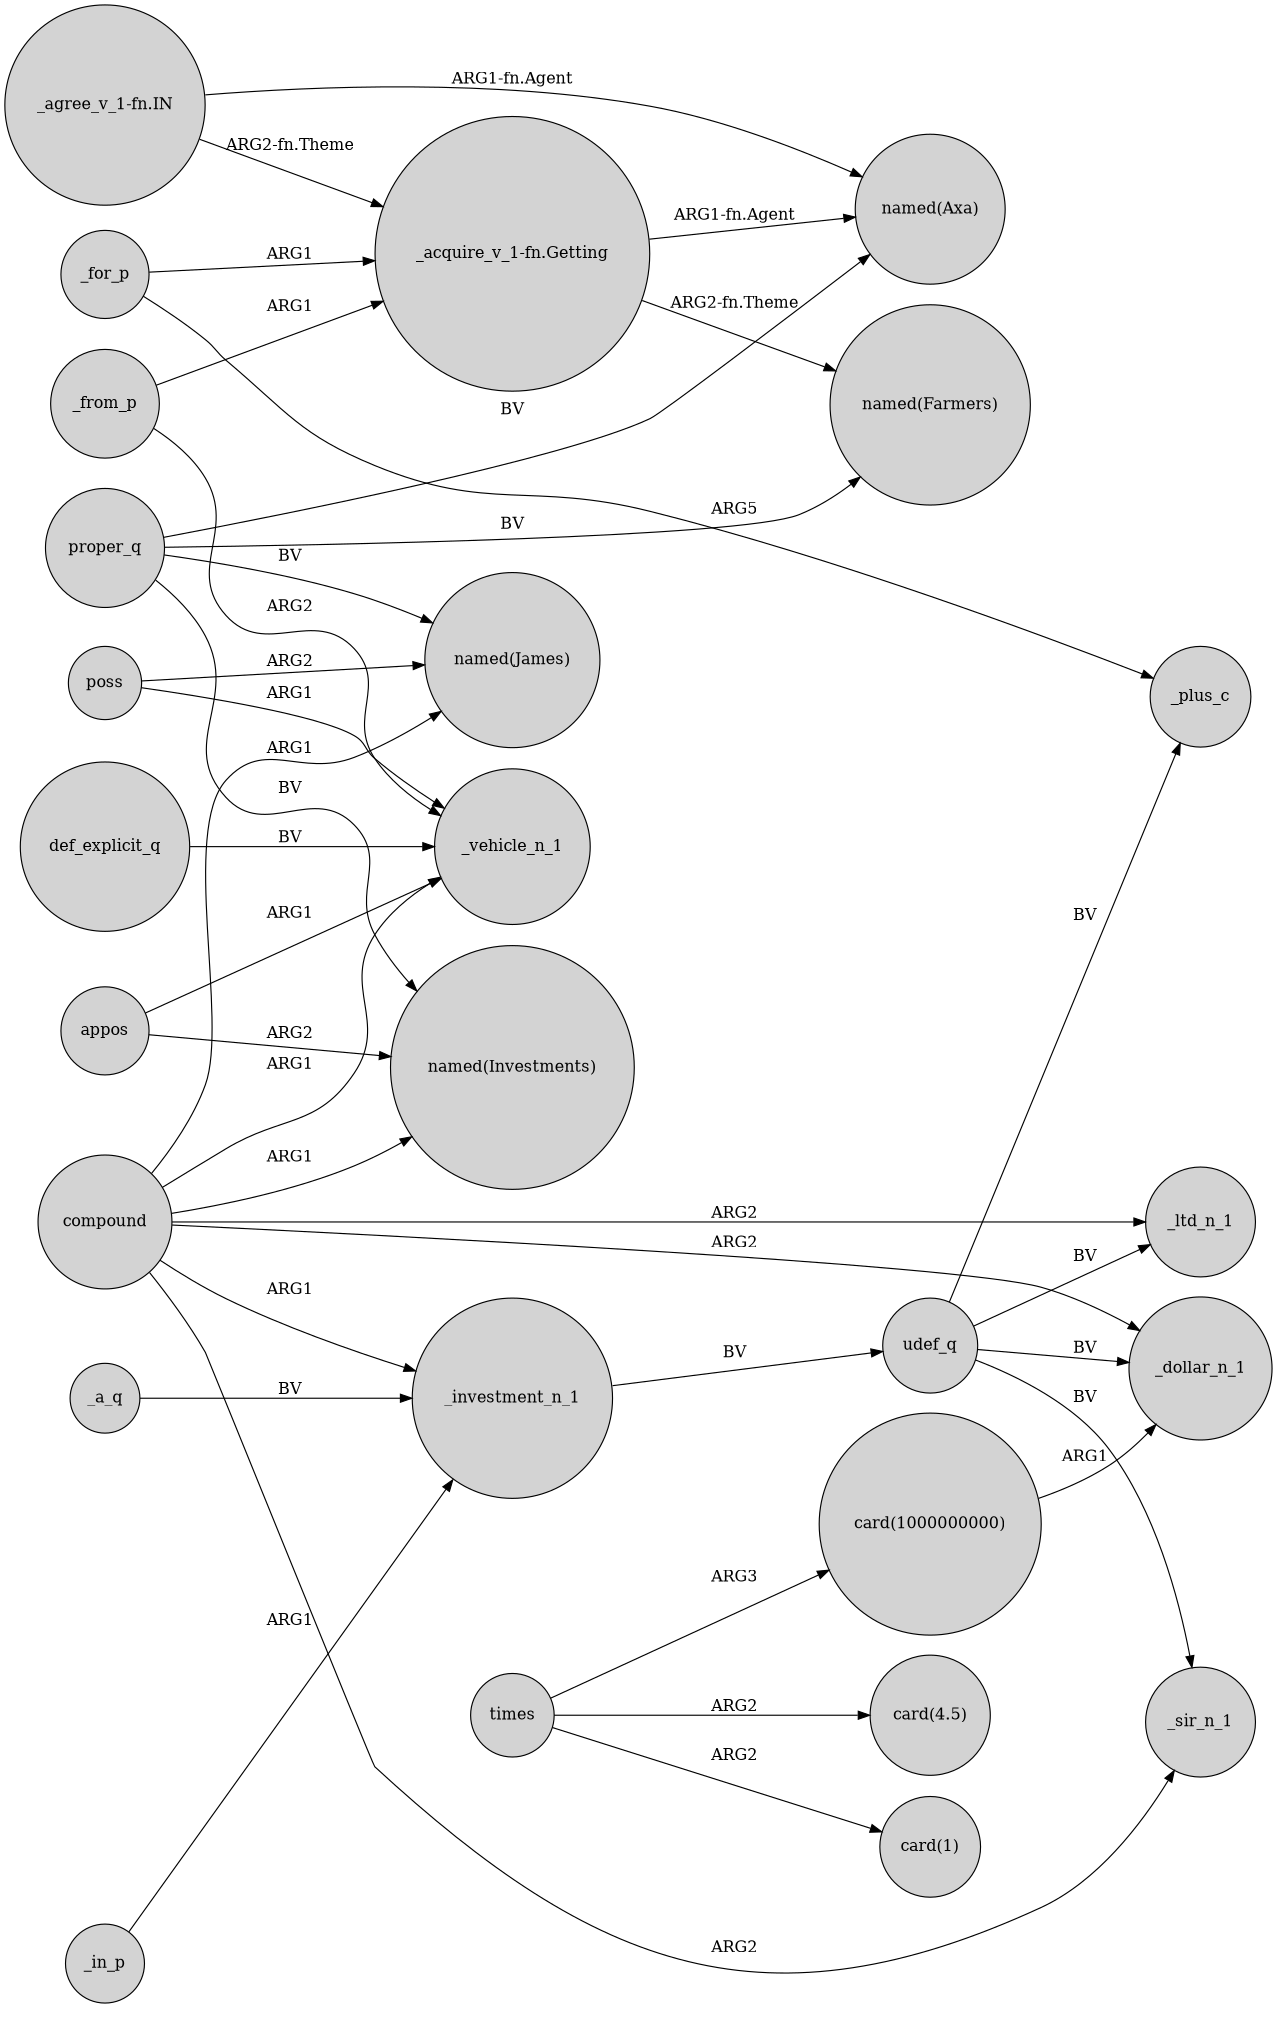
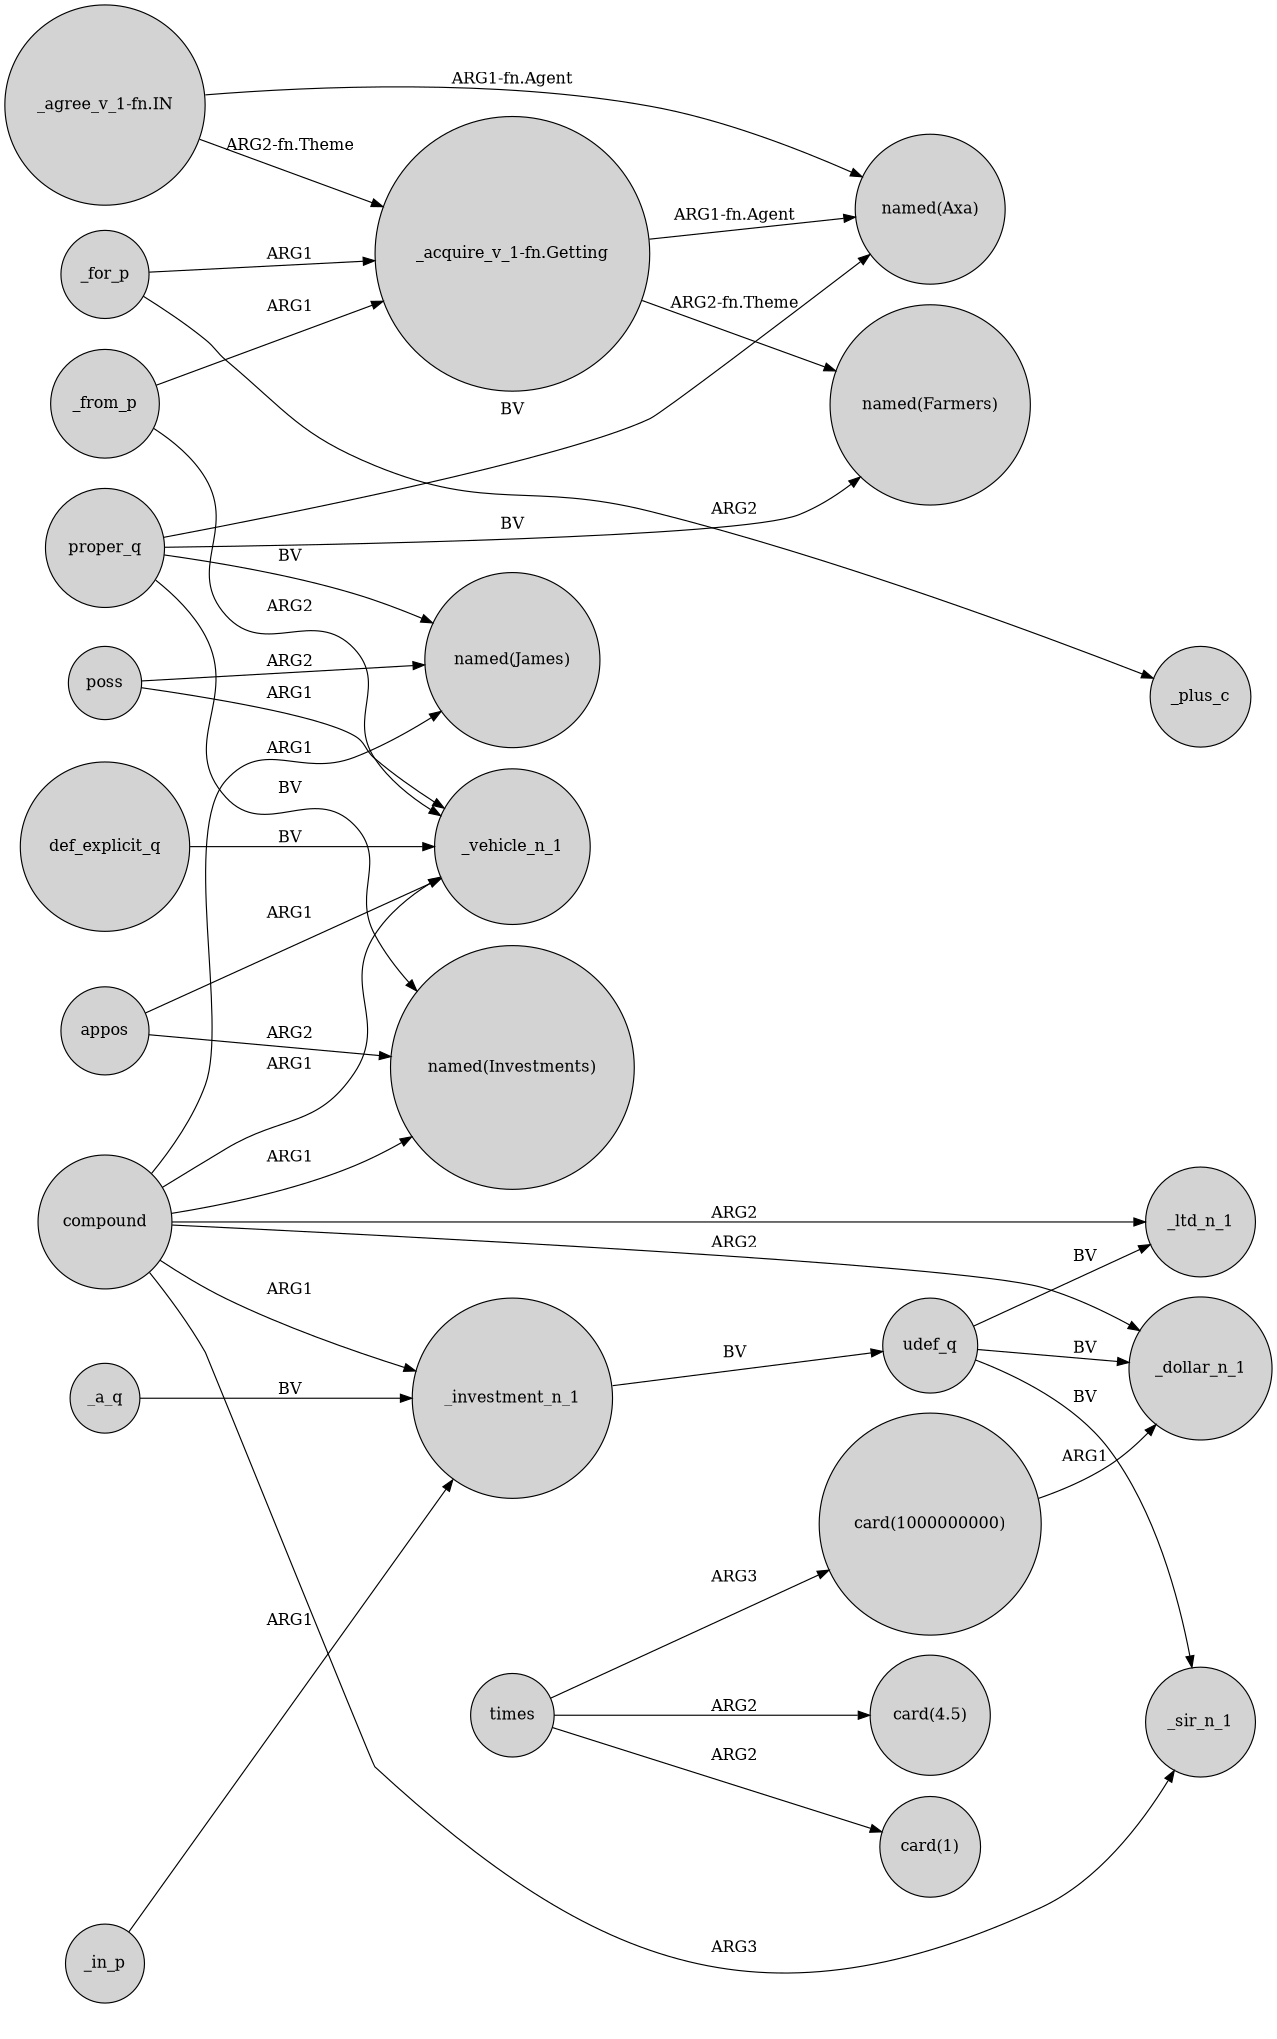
edge "_for_p" -> "_plus_c": label "ARG5" -> "ARG2"
edge "udef_q" -> "_plus_c": removed, label "BV"
edge "compound" -> "_sir_n_1": label "ARG2" -> "ARG3"
